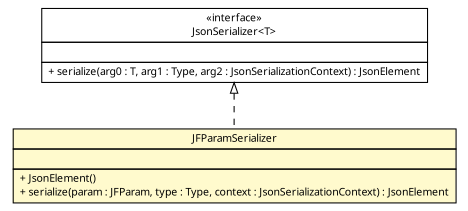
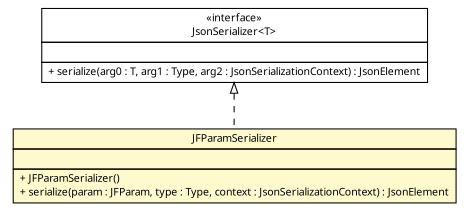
node "JFParamSerializer": text "+ JsonElement()" -> "+ JFParamSerializer()"
